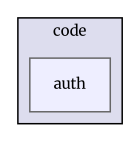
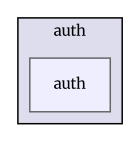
cluster "code": label "code" -> "auth"
